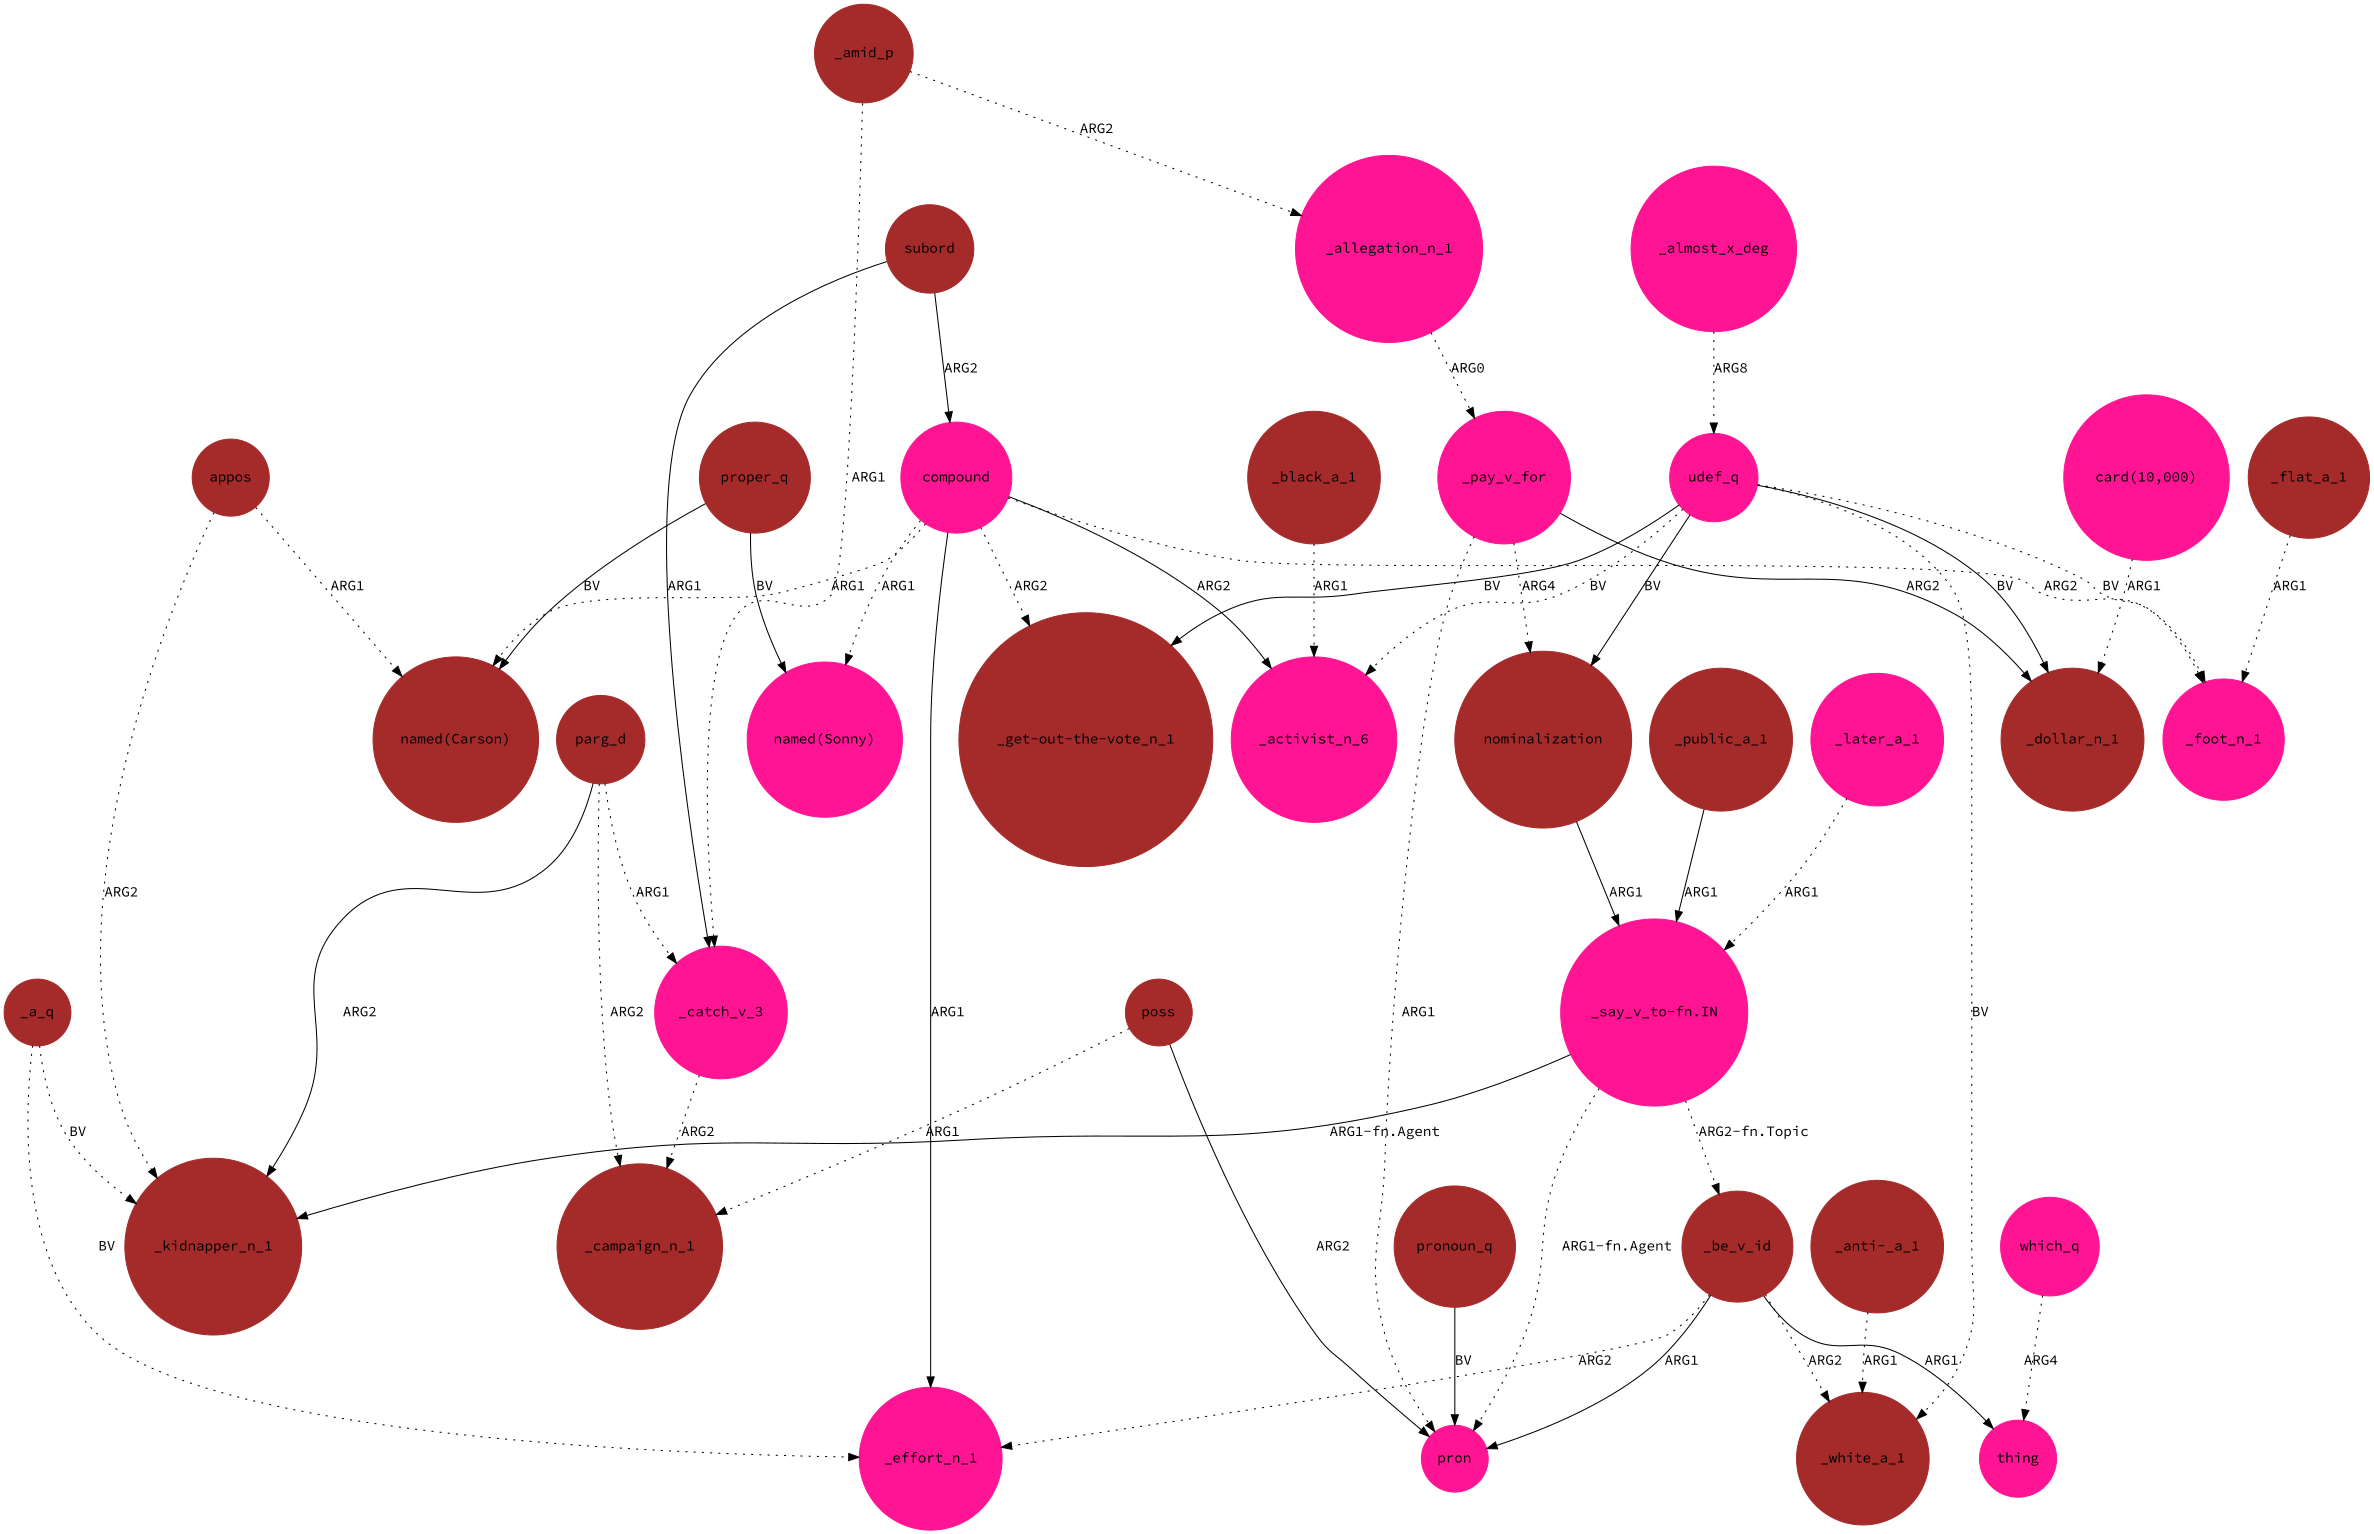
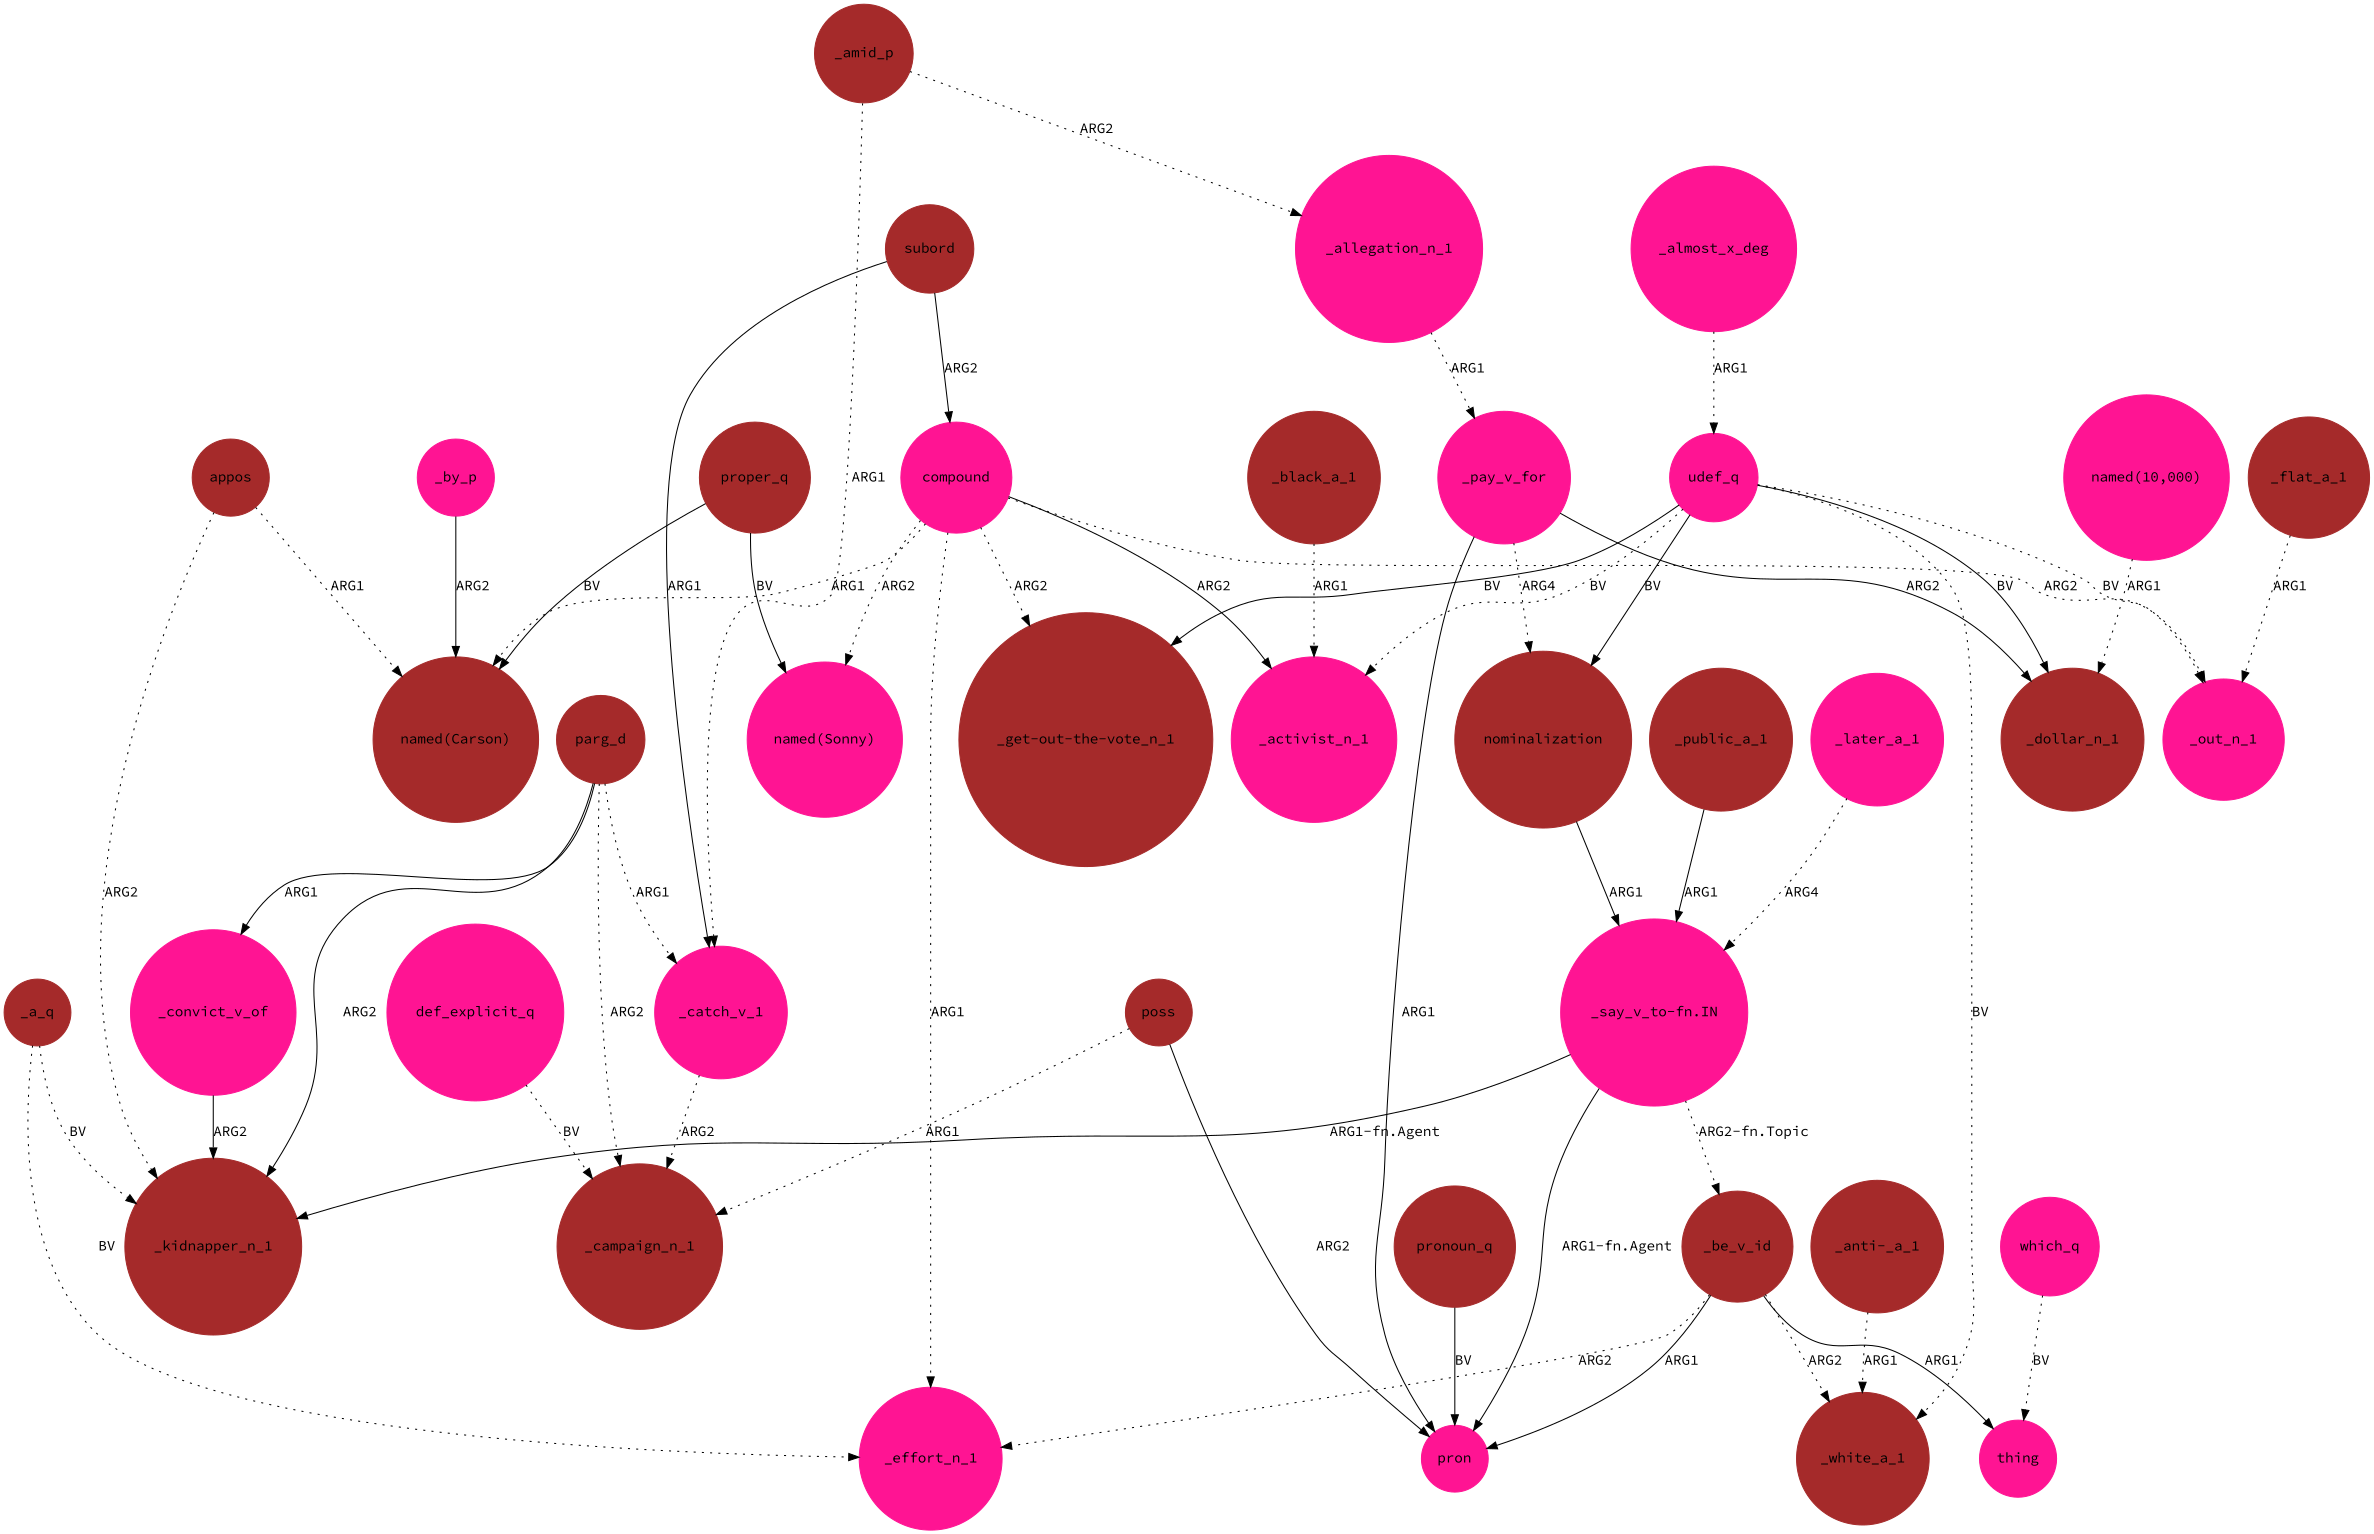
edge "_allegation_n_1" -> "_pay_v_for": label "ARG0" -> "ARG1"
edge "_almost_x_deg" -> "udef_q": label "ARG8" -> "ARG1"
node "_by_p": added
node "card(10,000)": label "card(10,000)" -> "named(10,000)"
edge "compound" -> "named(Sonny)": label "ARG1" -> "ARG2"
node "_activist_n_6": label "_activist_n_6" -> "_activist_n_1"
node "_foot_n_1": label "_foot_n_1" -> "_out_n_1"
edge "_later_a_1" -> "_say_v_to-fn.IN": label "ARG1" -> "ARG4"
edge "compound" -> "_effort_n_1": style solid -> dotted
edge "_pay_v_for" -> "pron": style dotted -> solid
node "_convict_v_of": added
node "def_explicit_q": added
node "_catch_v_3": label "_catch_v_3" -> "_catch_v_1"
edge "_say_v_to-fn.IN" -> "pron": style dotted -> solid
edge "which_q" -> "thing": label "ARG4" -> "BV"
